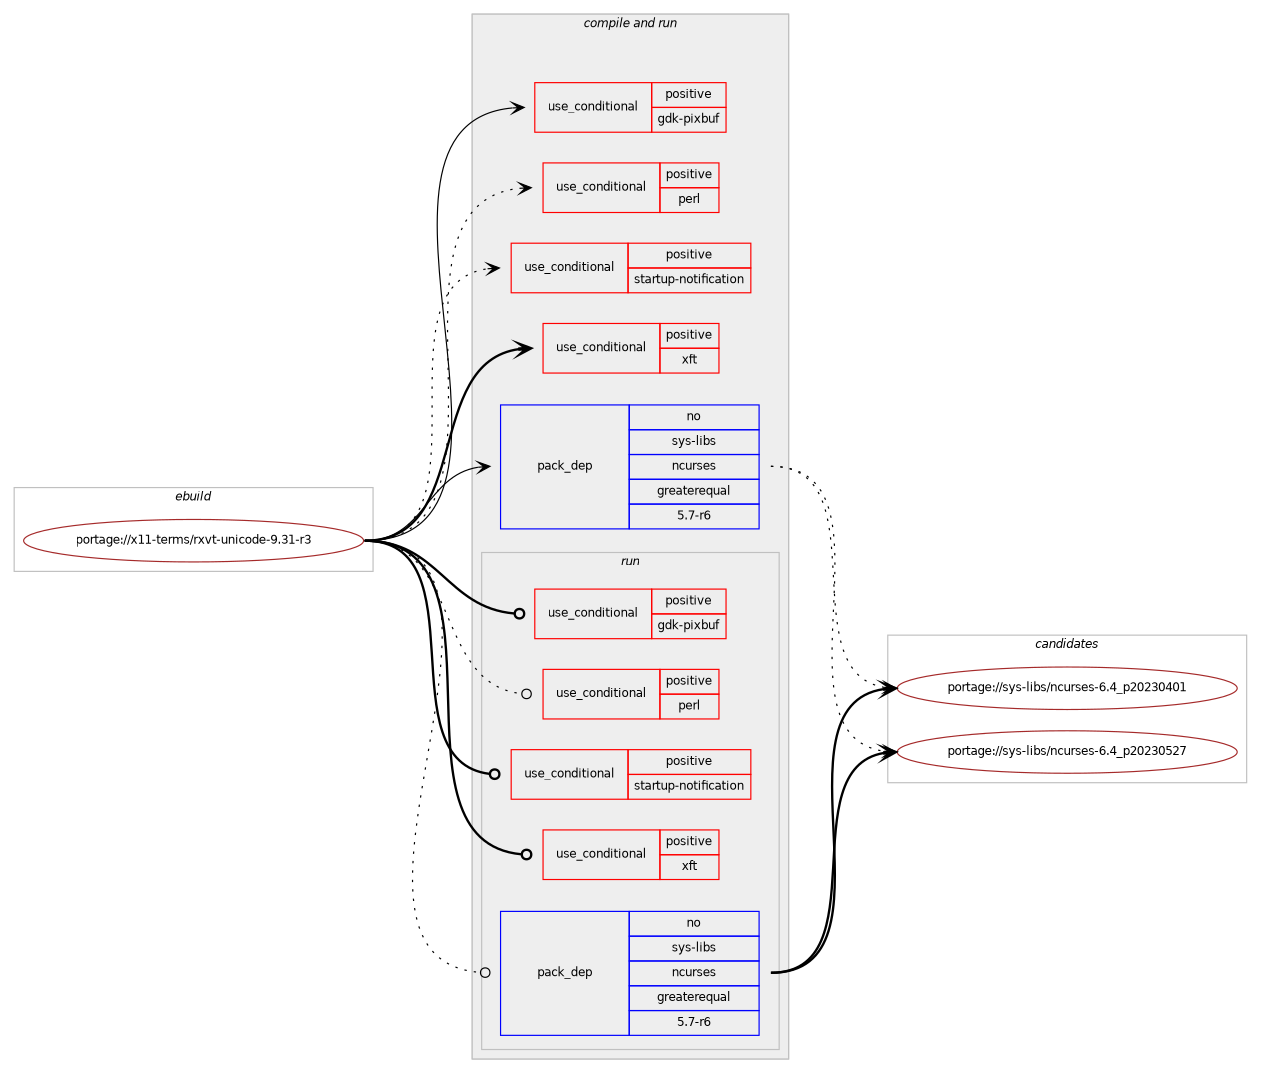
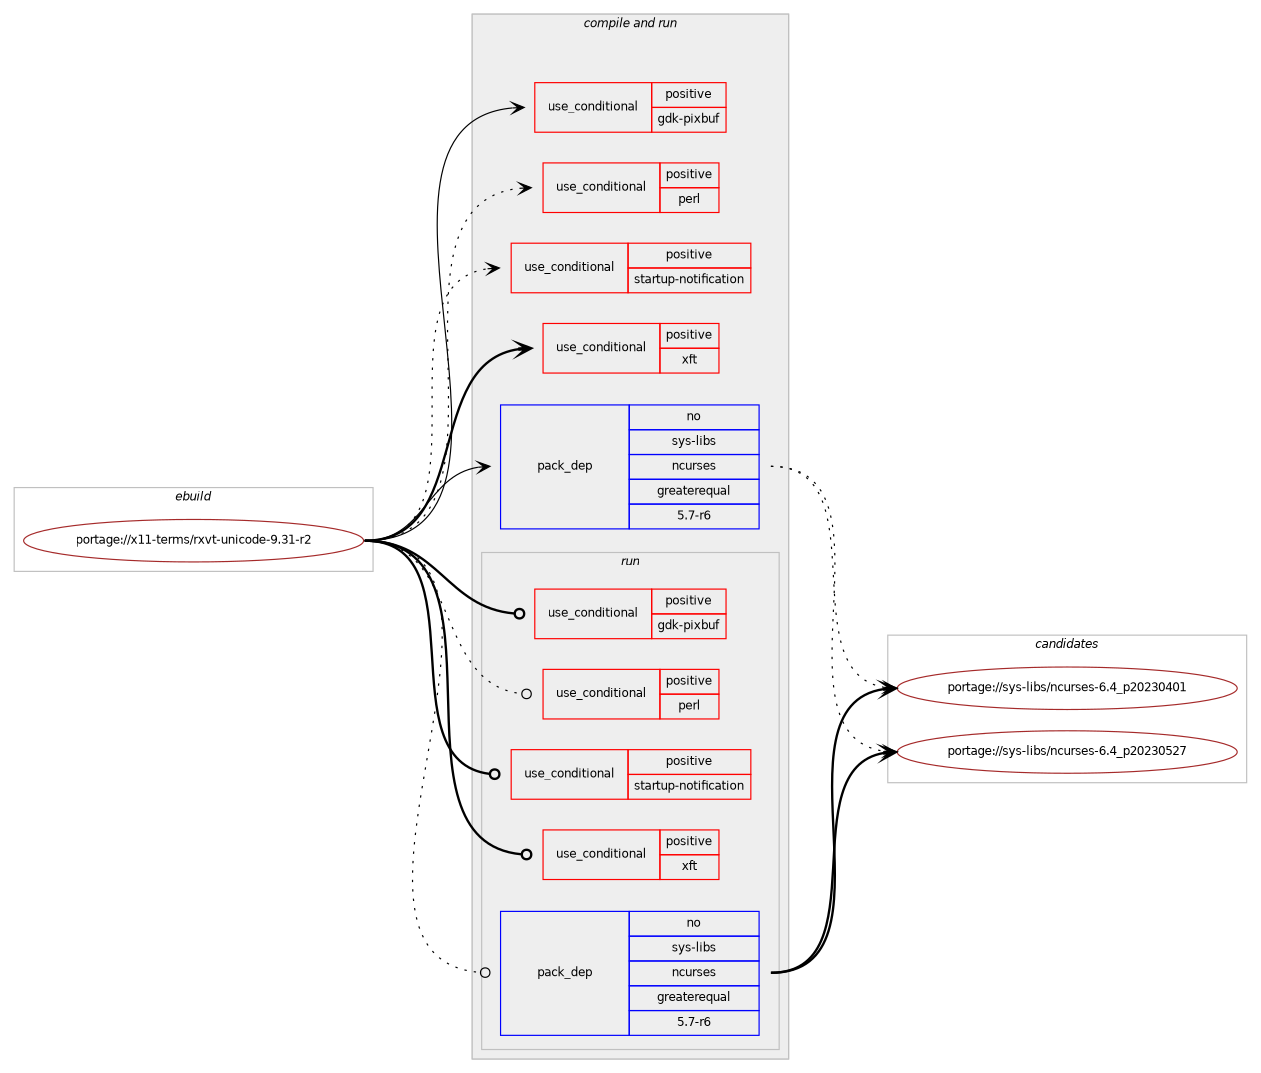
node "portage://x11-terms/rxvt-unicode-9.31-r3": label "portage://x11-terms/rxvt-unicode-9.31-r3" -> "portage://x11-terms/rxvt-unicode-9.31-r2"
